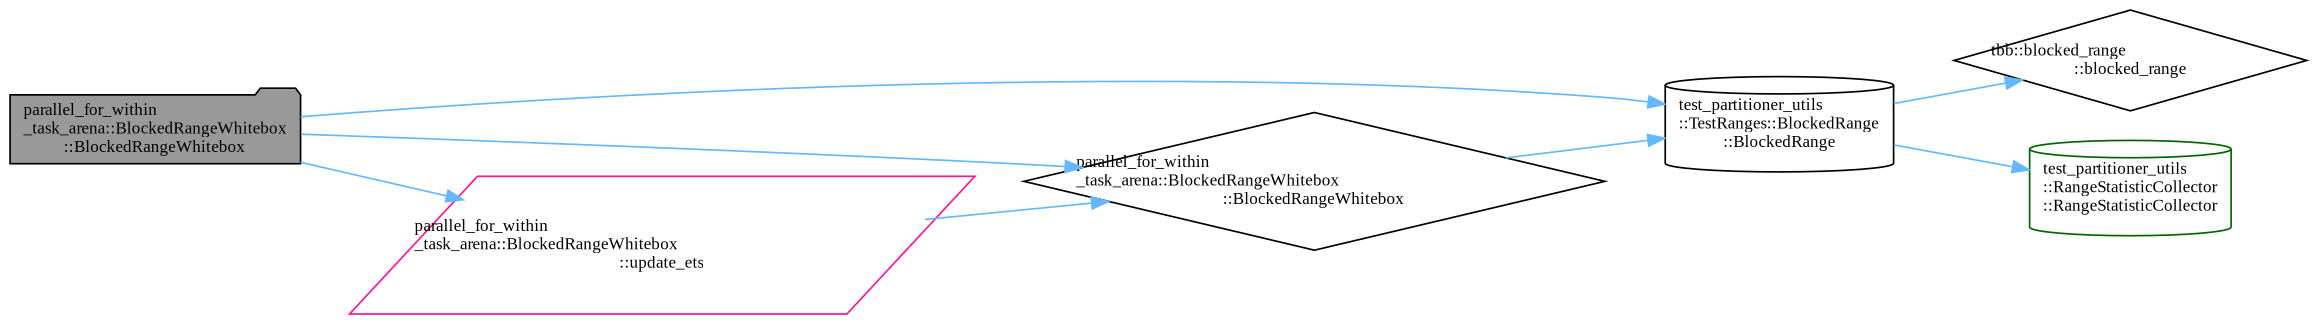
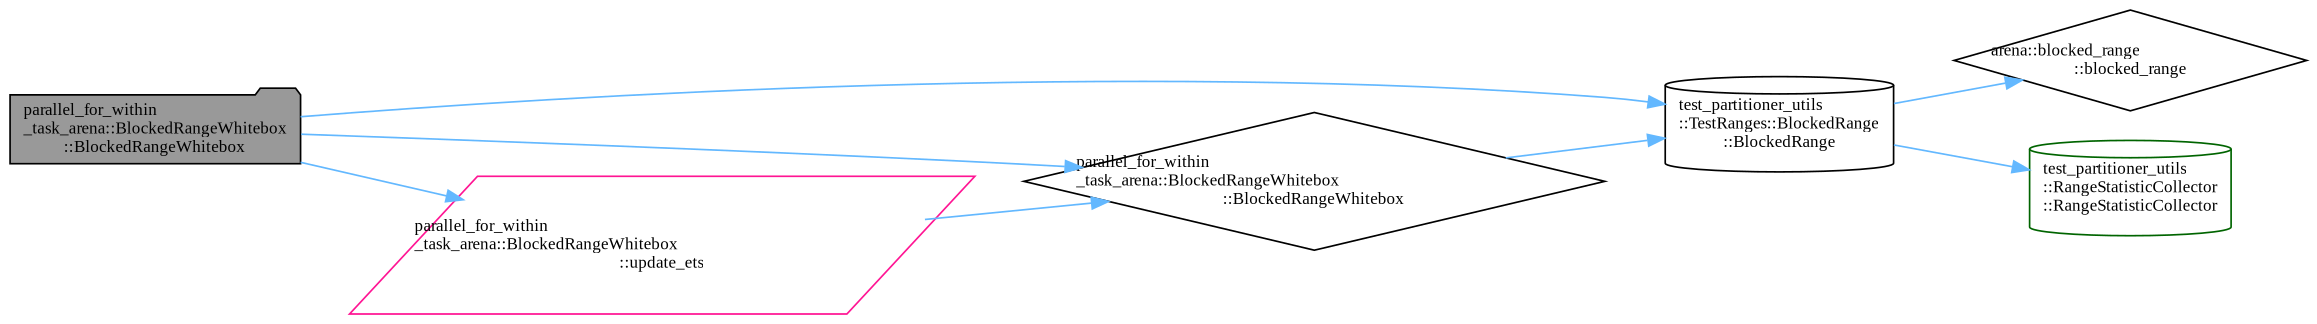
node "tbb::blocked_range ::blocked_range": label "tbb::blocked_range ::blocked_range" -> "arena::blocked_range ::blocked_range"
